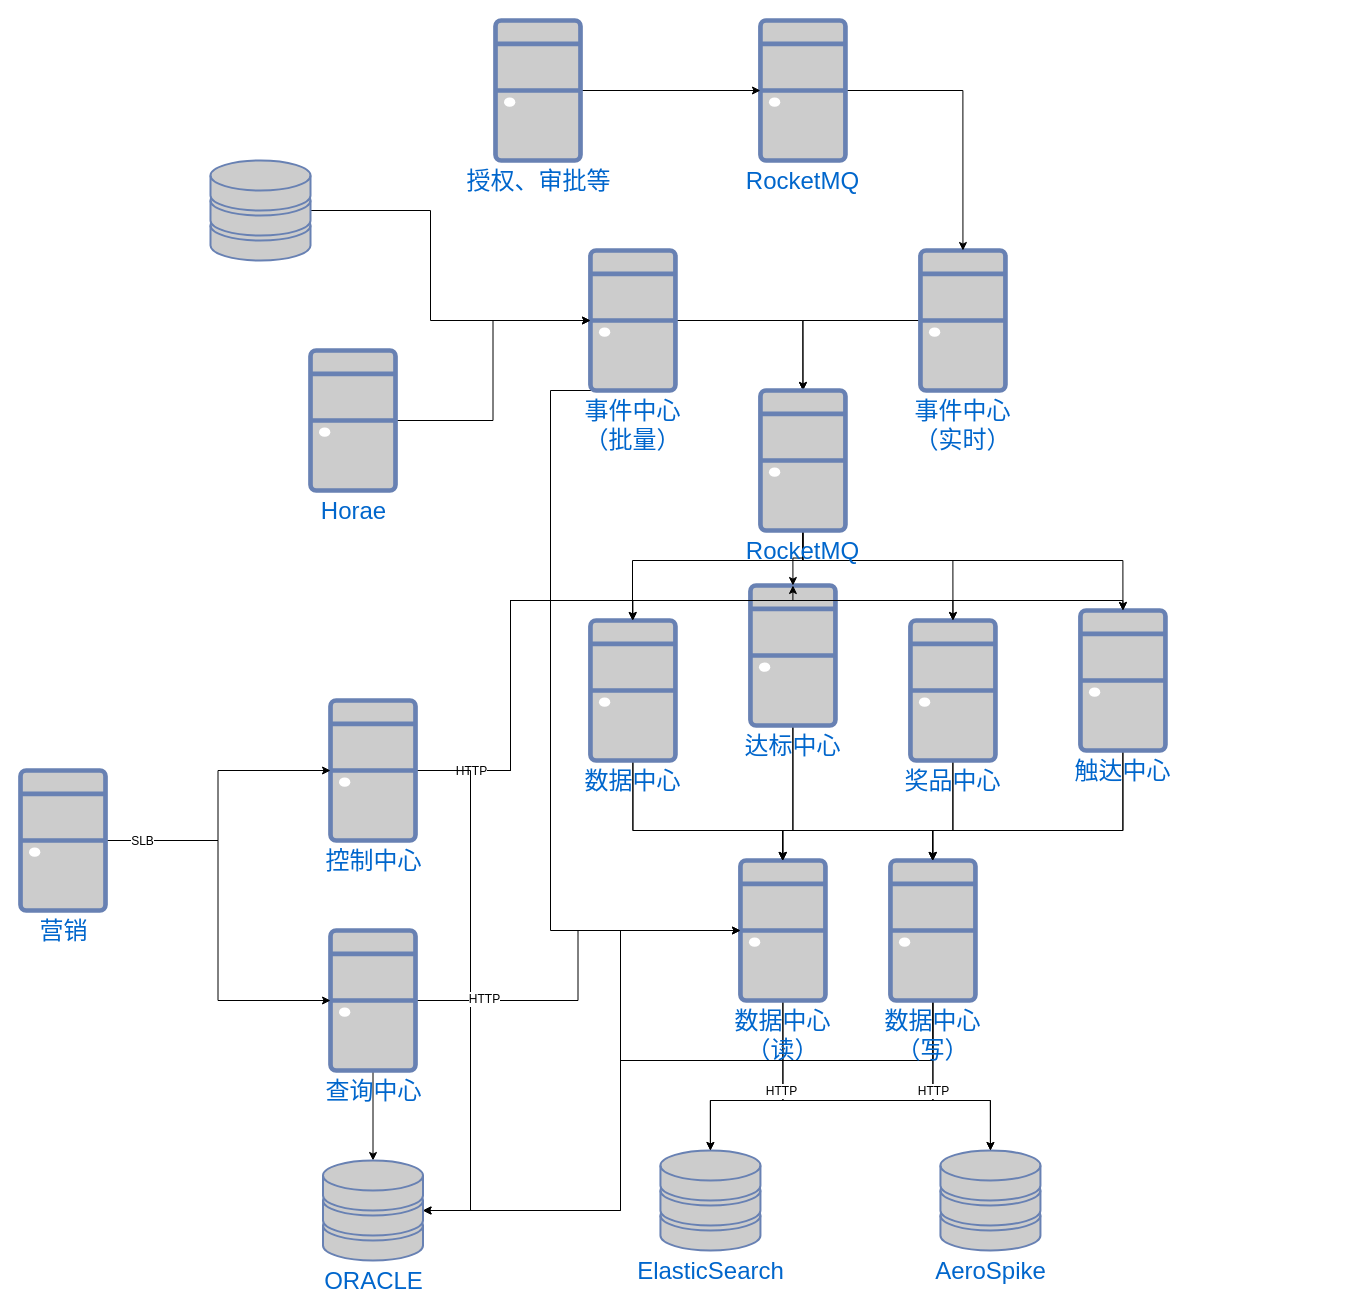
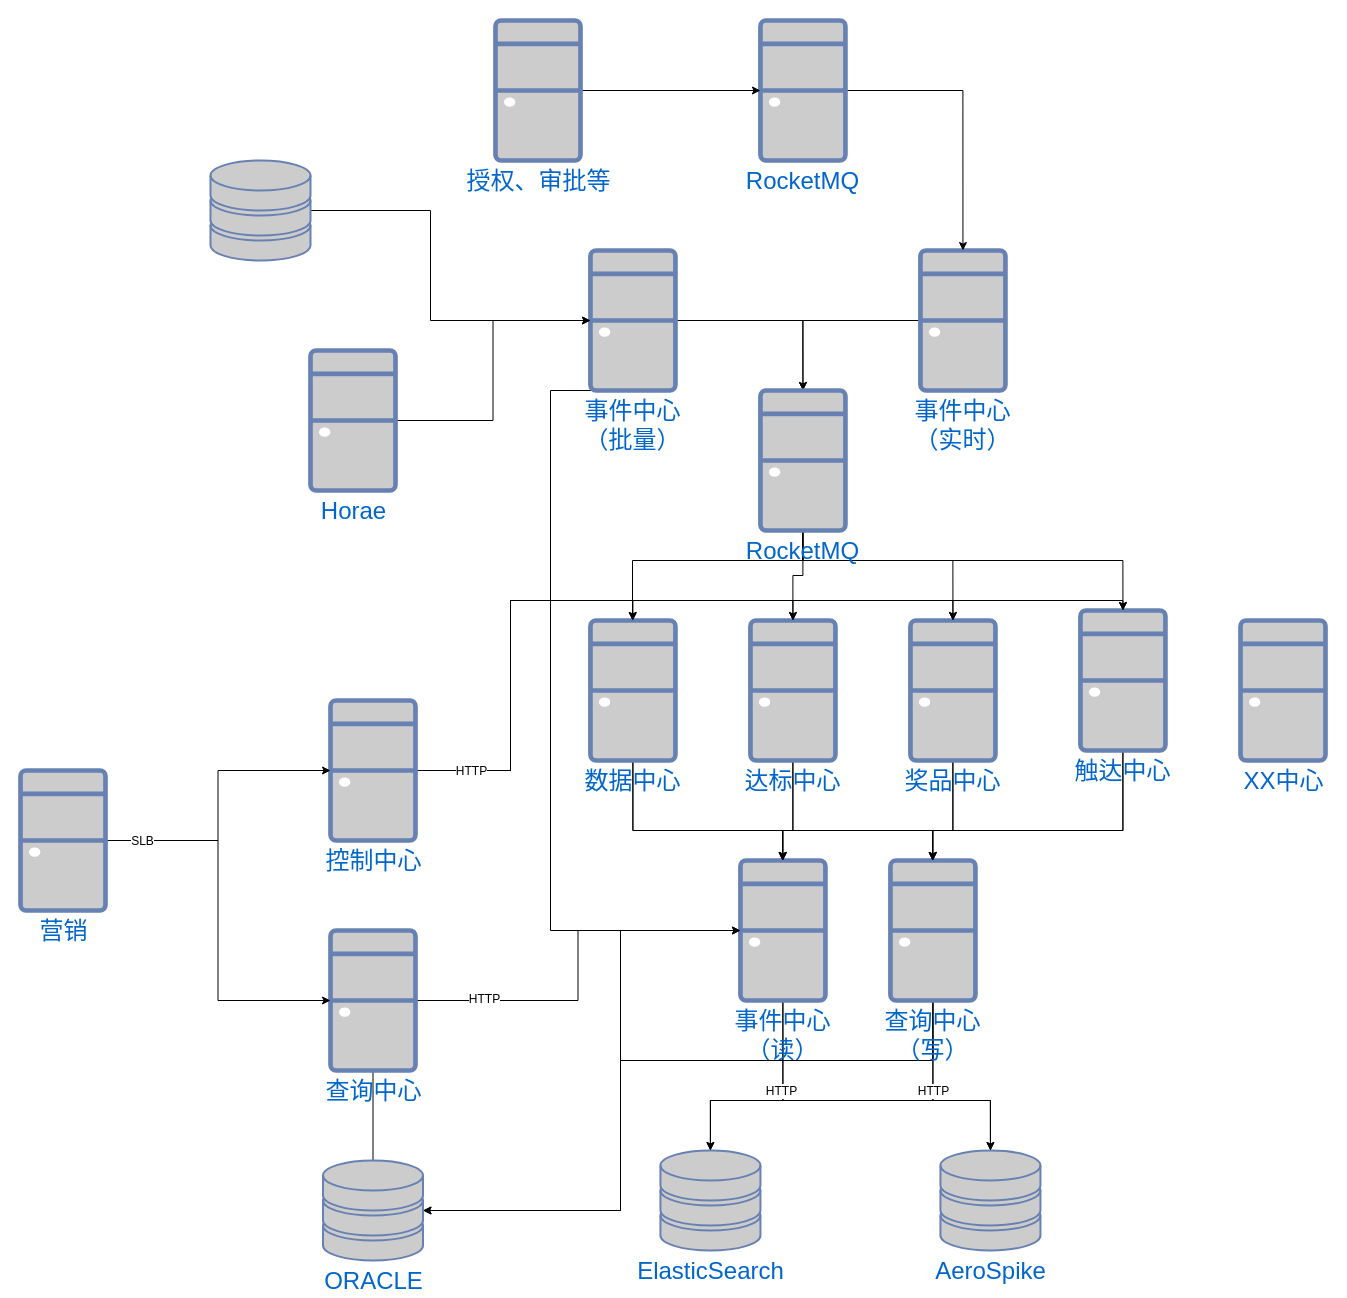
node "达标中心": moved (793, 656) -> (793, 691)
node "XX中心": added
edge "控制中心" -> "ORACLE": removed
node "数据中心 （读）": label "数据中心 （读）" -> "事件中心 （读）"
node "数据中心 （写）": label "数据中心 （写）" -> "查询中心 （写）"
edge "查询中心" -> "ORACLE": arrowhead classic -> none
